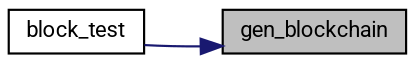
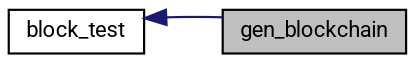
edge "block_test" -> "gen_blockchain": reversed
